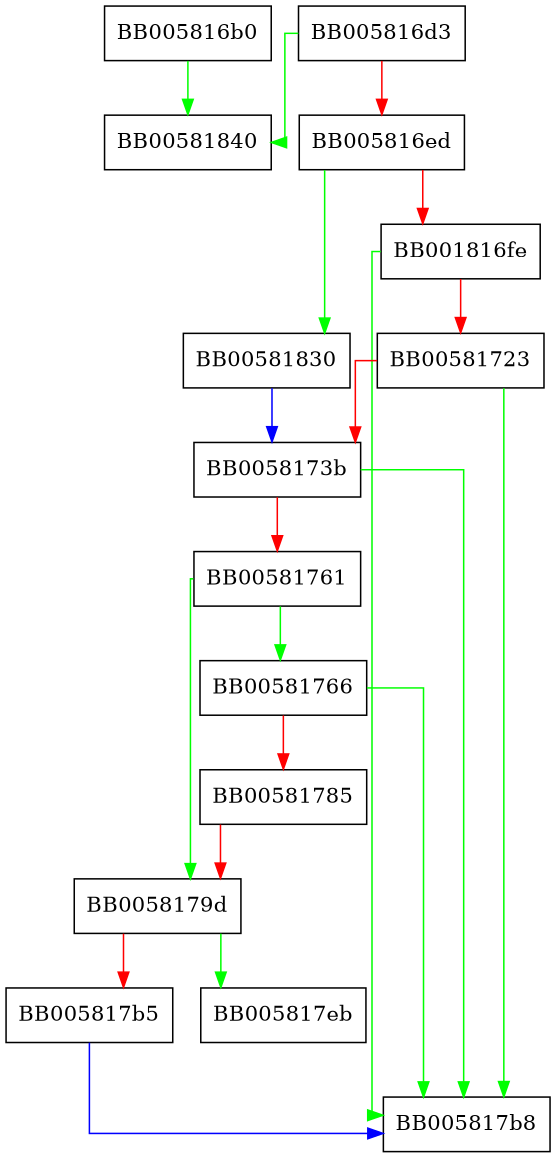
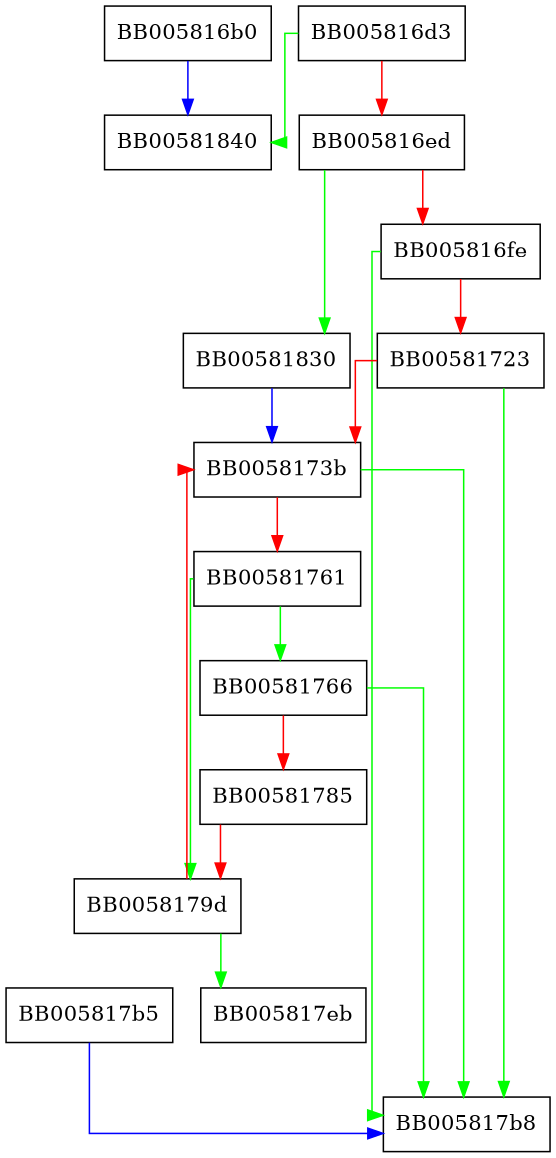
edge "BB005816b0" -> "BB00581840": color green -> blue
node "BB001816fe": label "BB001816fe" -> "BB005816fe"
edge "BB0058179d" -> "BB005817b5": now "BB0058179d" -> "BB0058173b"
